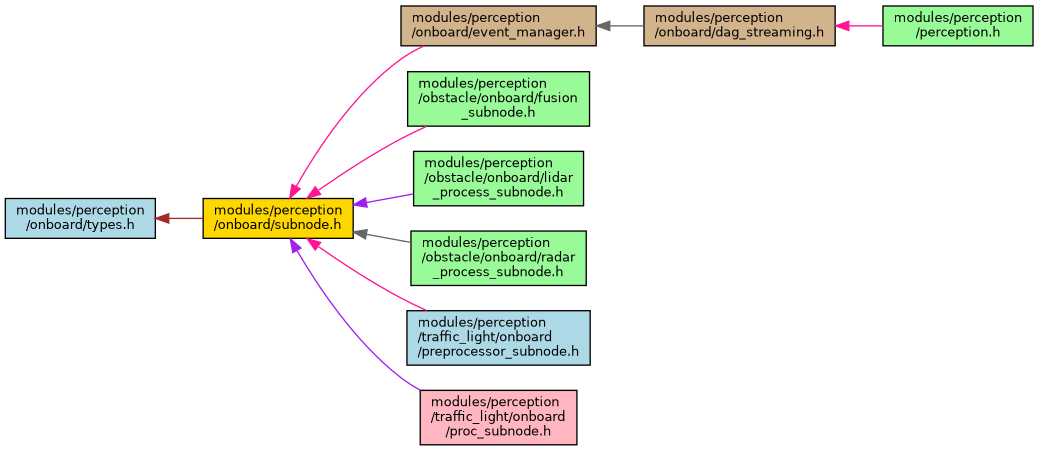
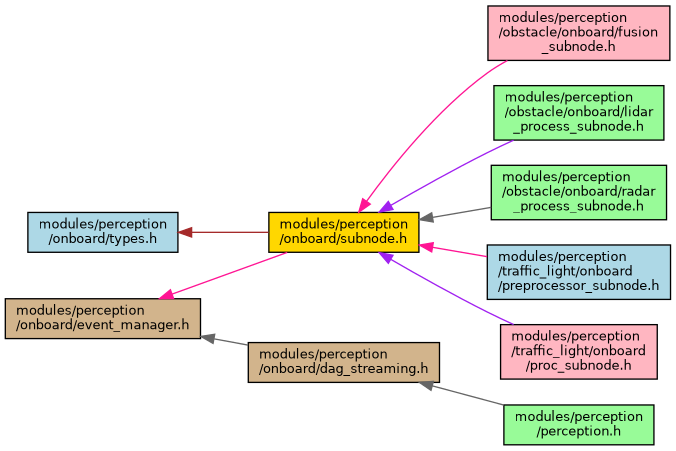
edge "modules/perception /perception.h" -> "modules/perception /onboard/dag_streaming.h": color deeppink -> gray40
node "modules/perception /obstacle/onboard/fusion _subnode.h": fillcolor palegreen -> lightpink
edge "modules/perception /onboard/event_manager.h" -> "modules/perception /onboard/subnode.h": reversed
